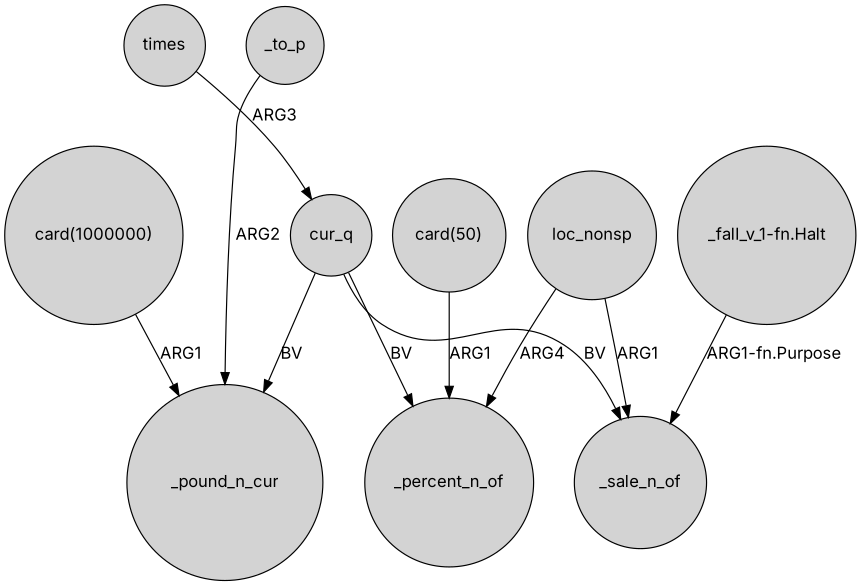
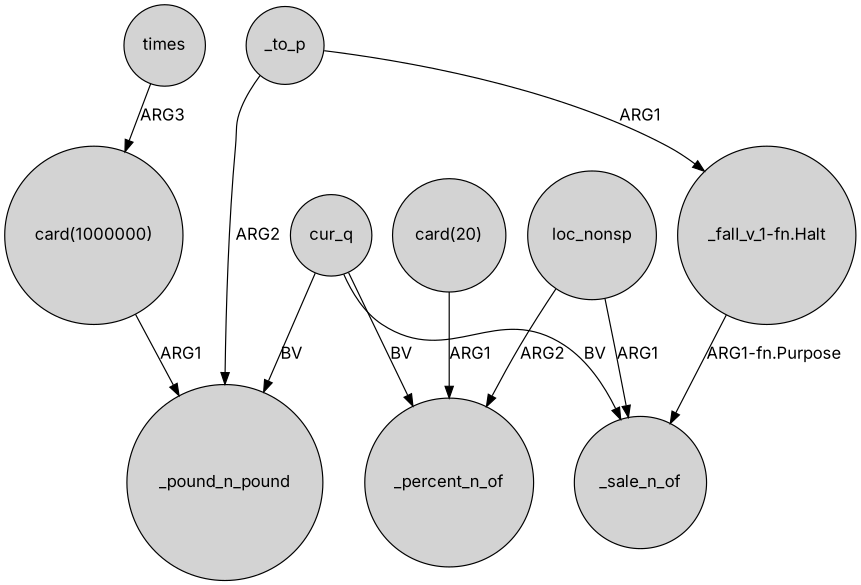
edge "_to_p" -> "_fall_v_1-fn.Halt": added, label "ARG1"
edge "times" -> "cur_q": now "times" -> "card(1000000)"
node "card(50)": label "card(50)" -> "card(20)"
edge "loc_nonsp" -> "_percent_n_of": label "ARG4" -> "ARG2"
node "_pound_n_cur": label "_pound_n_cur" -> "_pound_n_pound"
